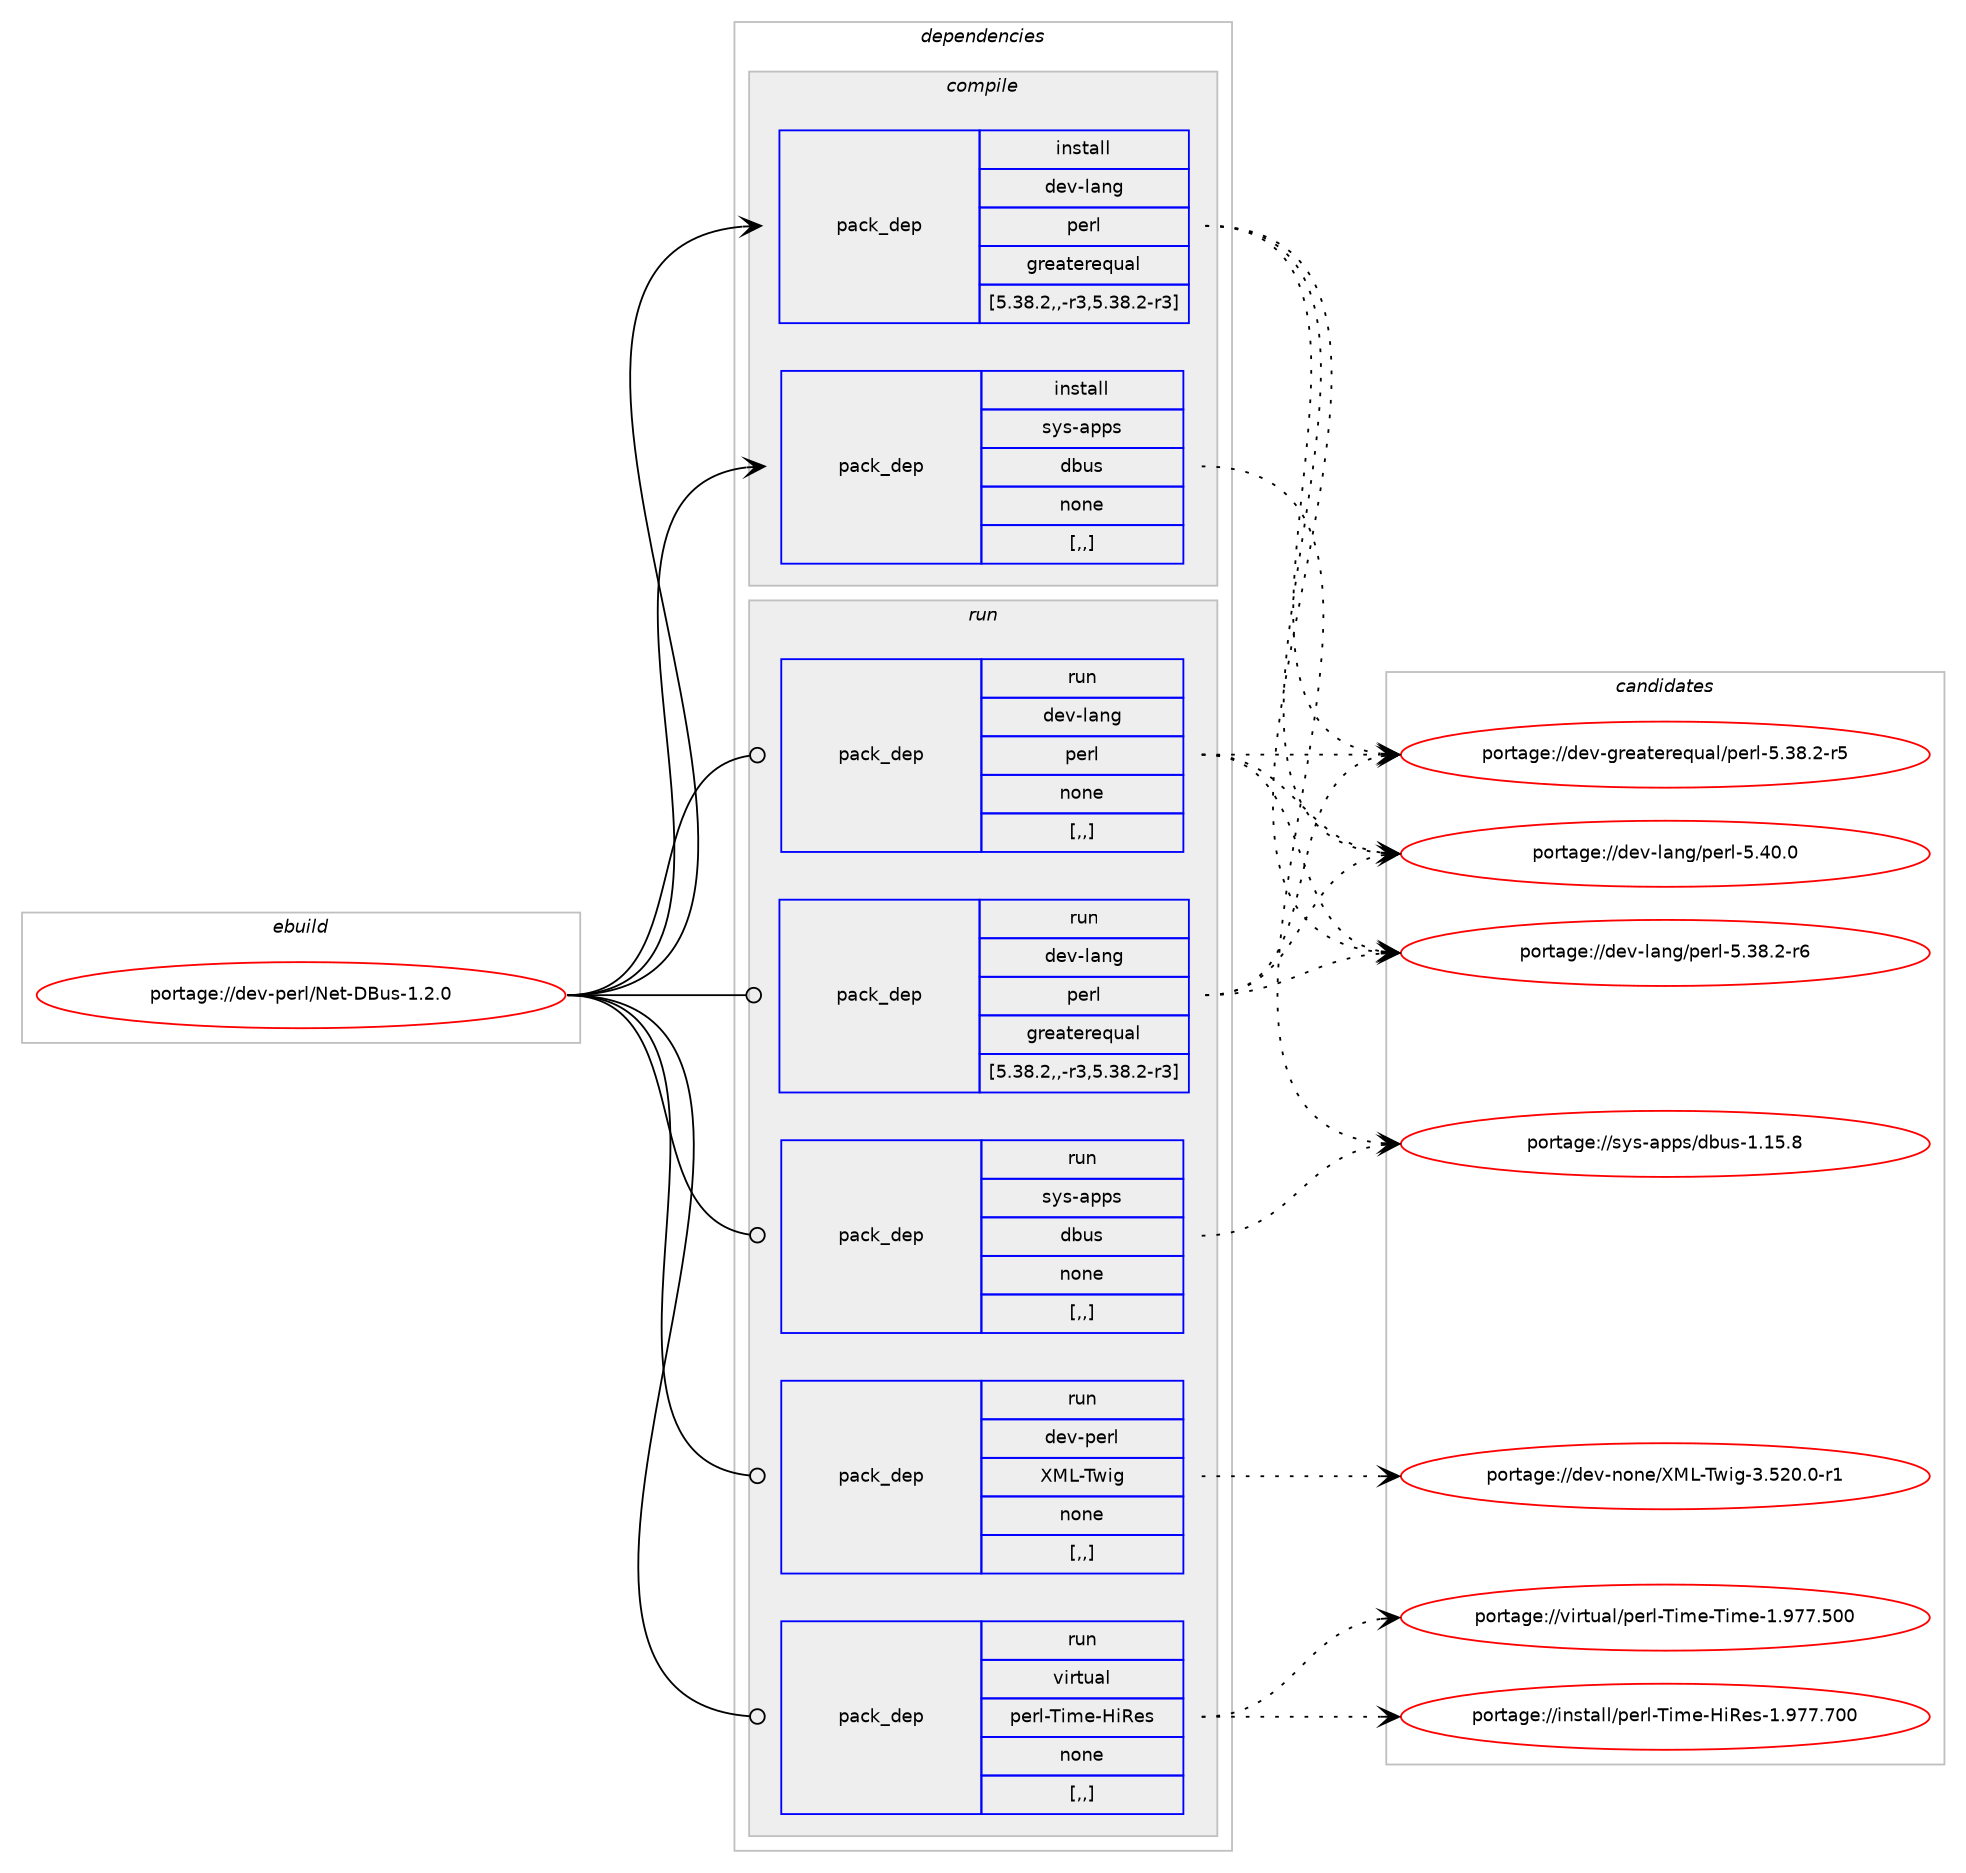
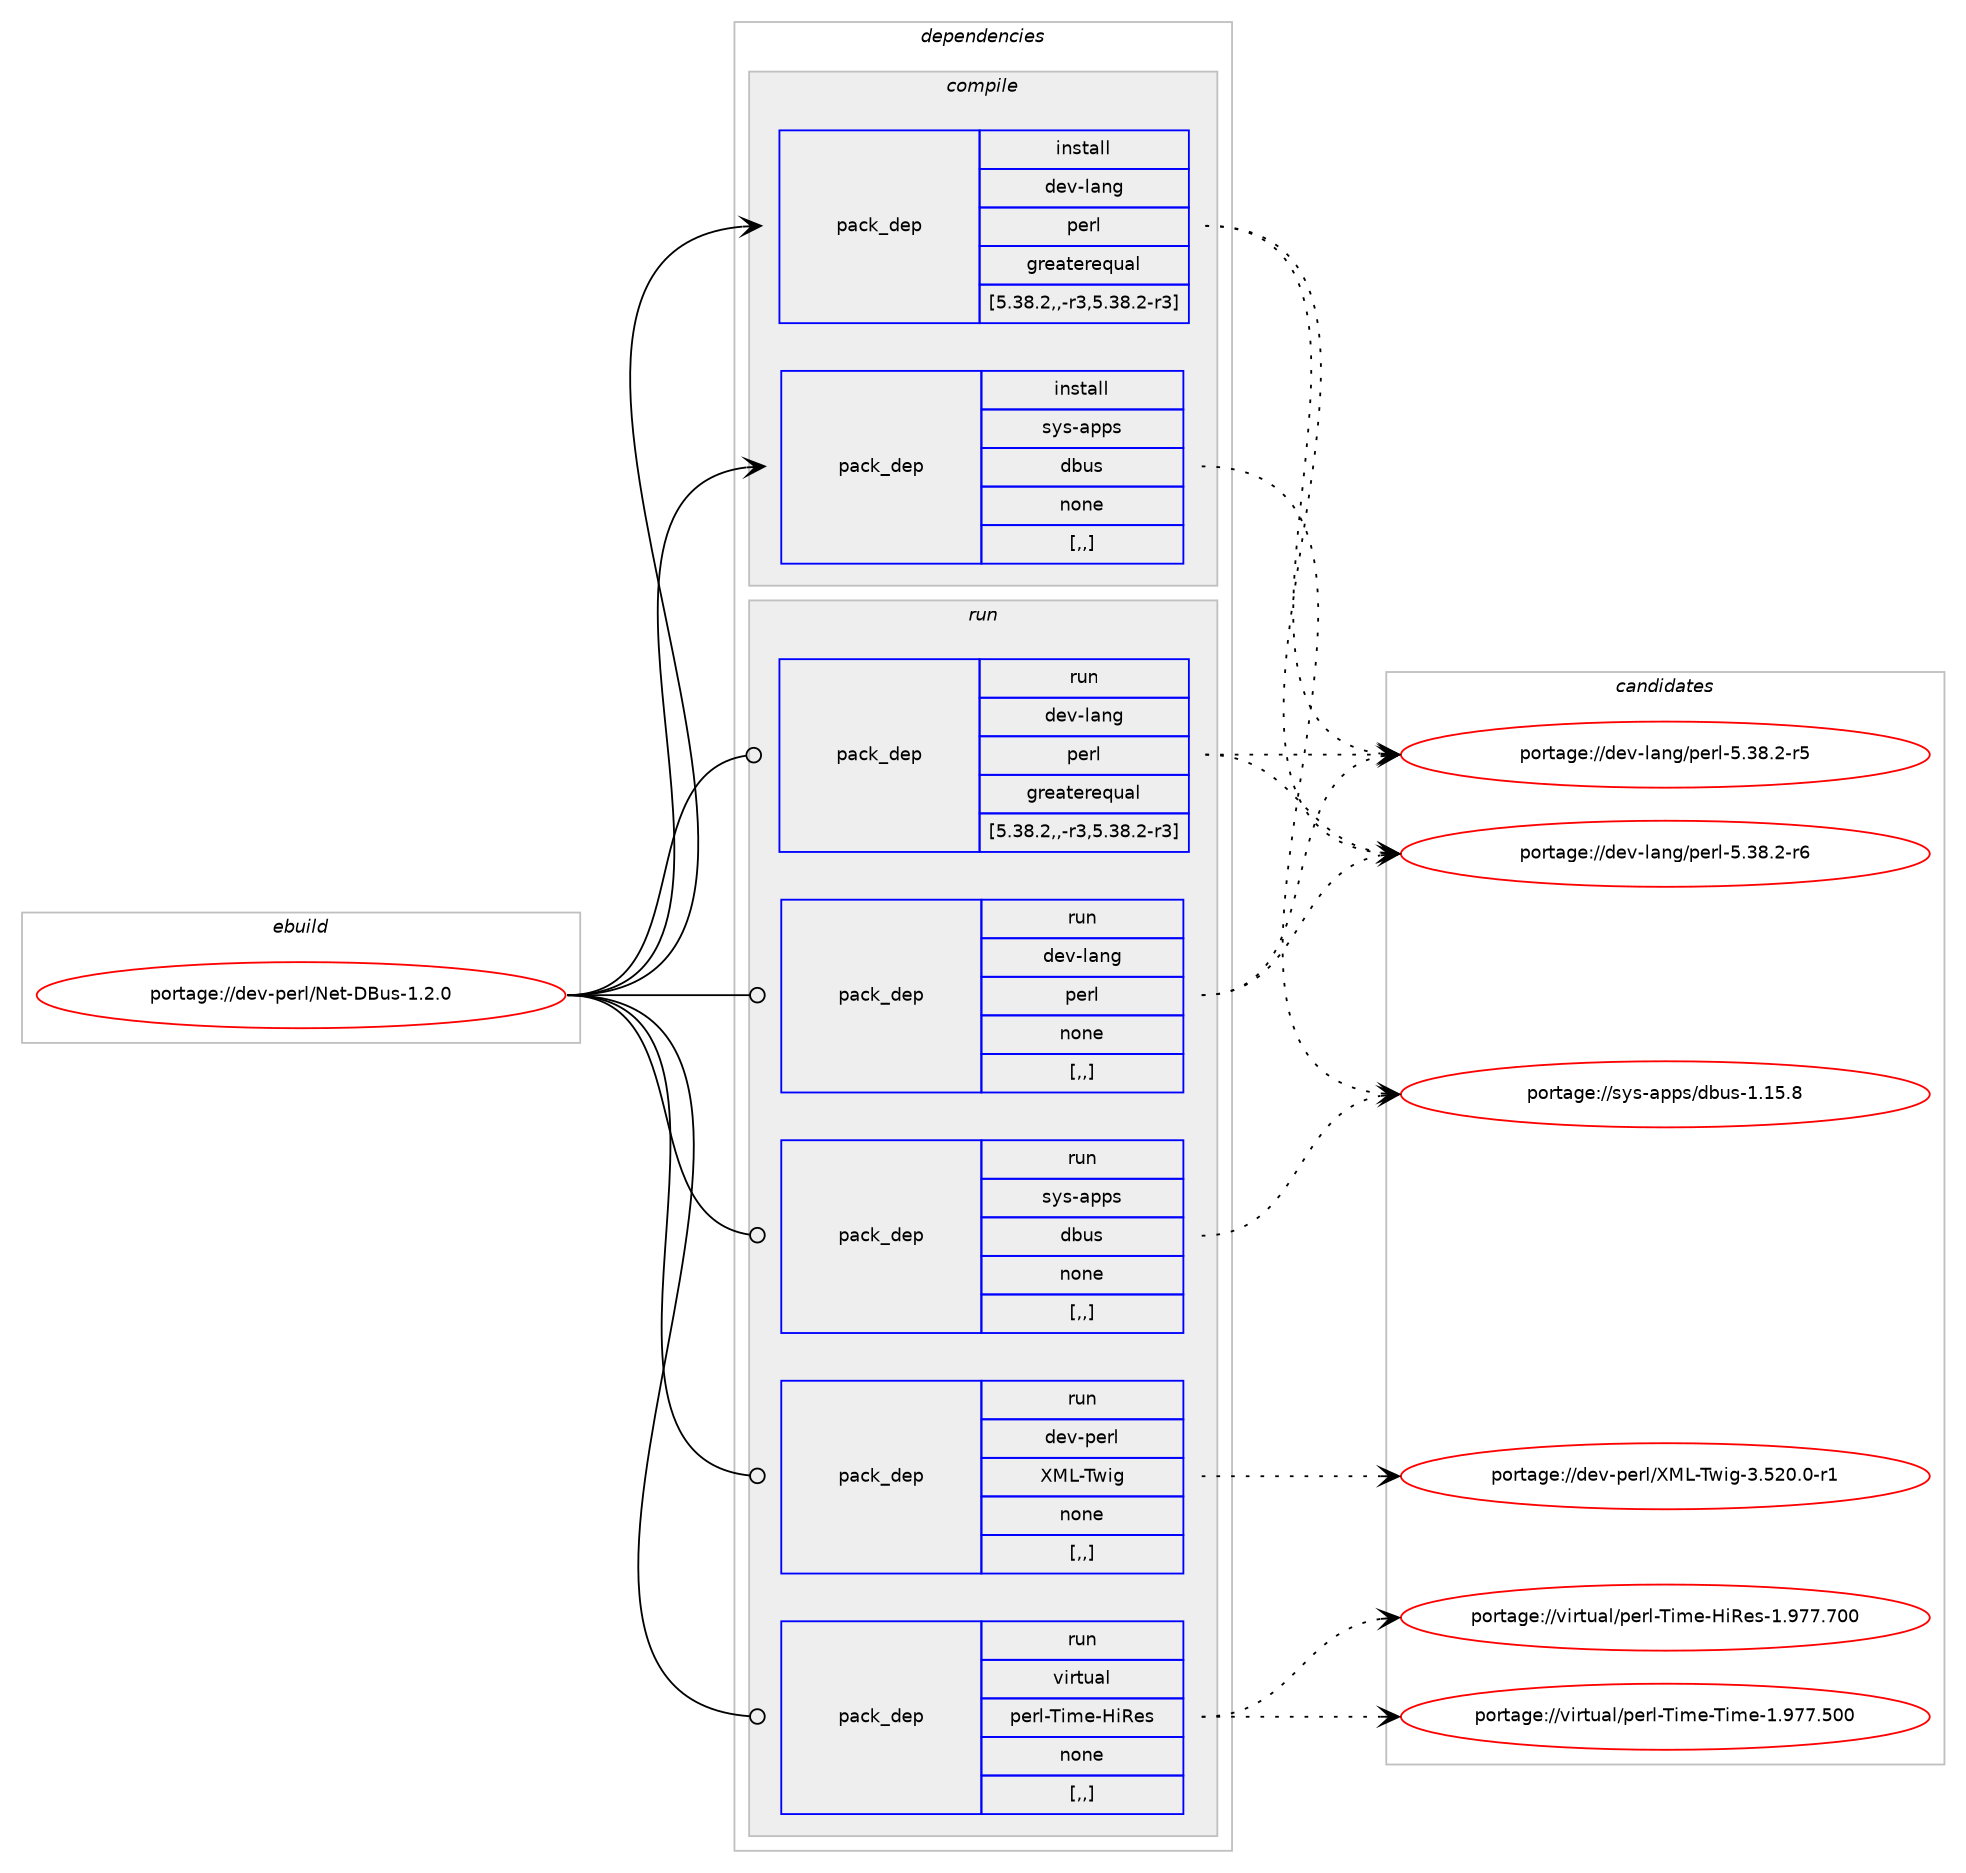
node "portage://dev-greaterequal/perl-5.38.2-r5": label "portage://dev-greaterequal/perl-5.38.2-r5" -> "portage://dev-lang/perl-5.38.2-r5"
node "portage://dev-lang/perl-5.40.0": removed
node "portage://dev-none/XML-Twig-3.520.0-r1": label "portage://dev-none/XML-Twig-3.520.0-r1" -> "portage://dev-perl/XML-Twig-3.520.0-r1"
node "portage://install/perl-Time-HiRes-1.977.700": label "portage://install/perl-Time-HiRes-1.977.700" -> "portage://virtual/perl-Time-HiRes-1.977.700"
